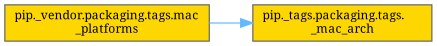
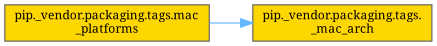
node "pip._tags.packaging.tags. _mac_arch": label "pip._tags.packaging.tags. _mac_arch" -> "pip._vendor.packaging.tags. _mac_arch"
